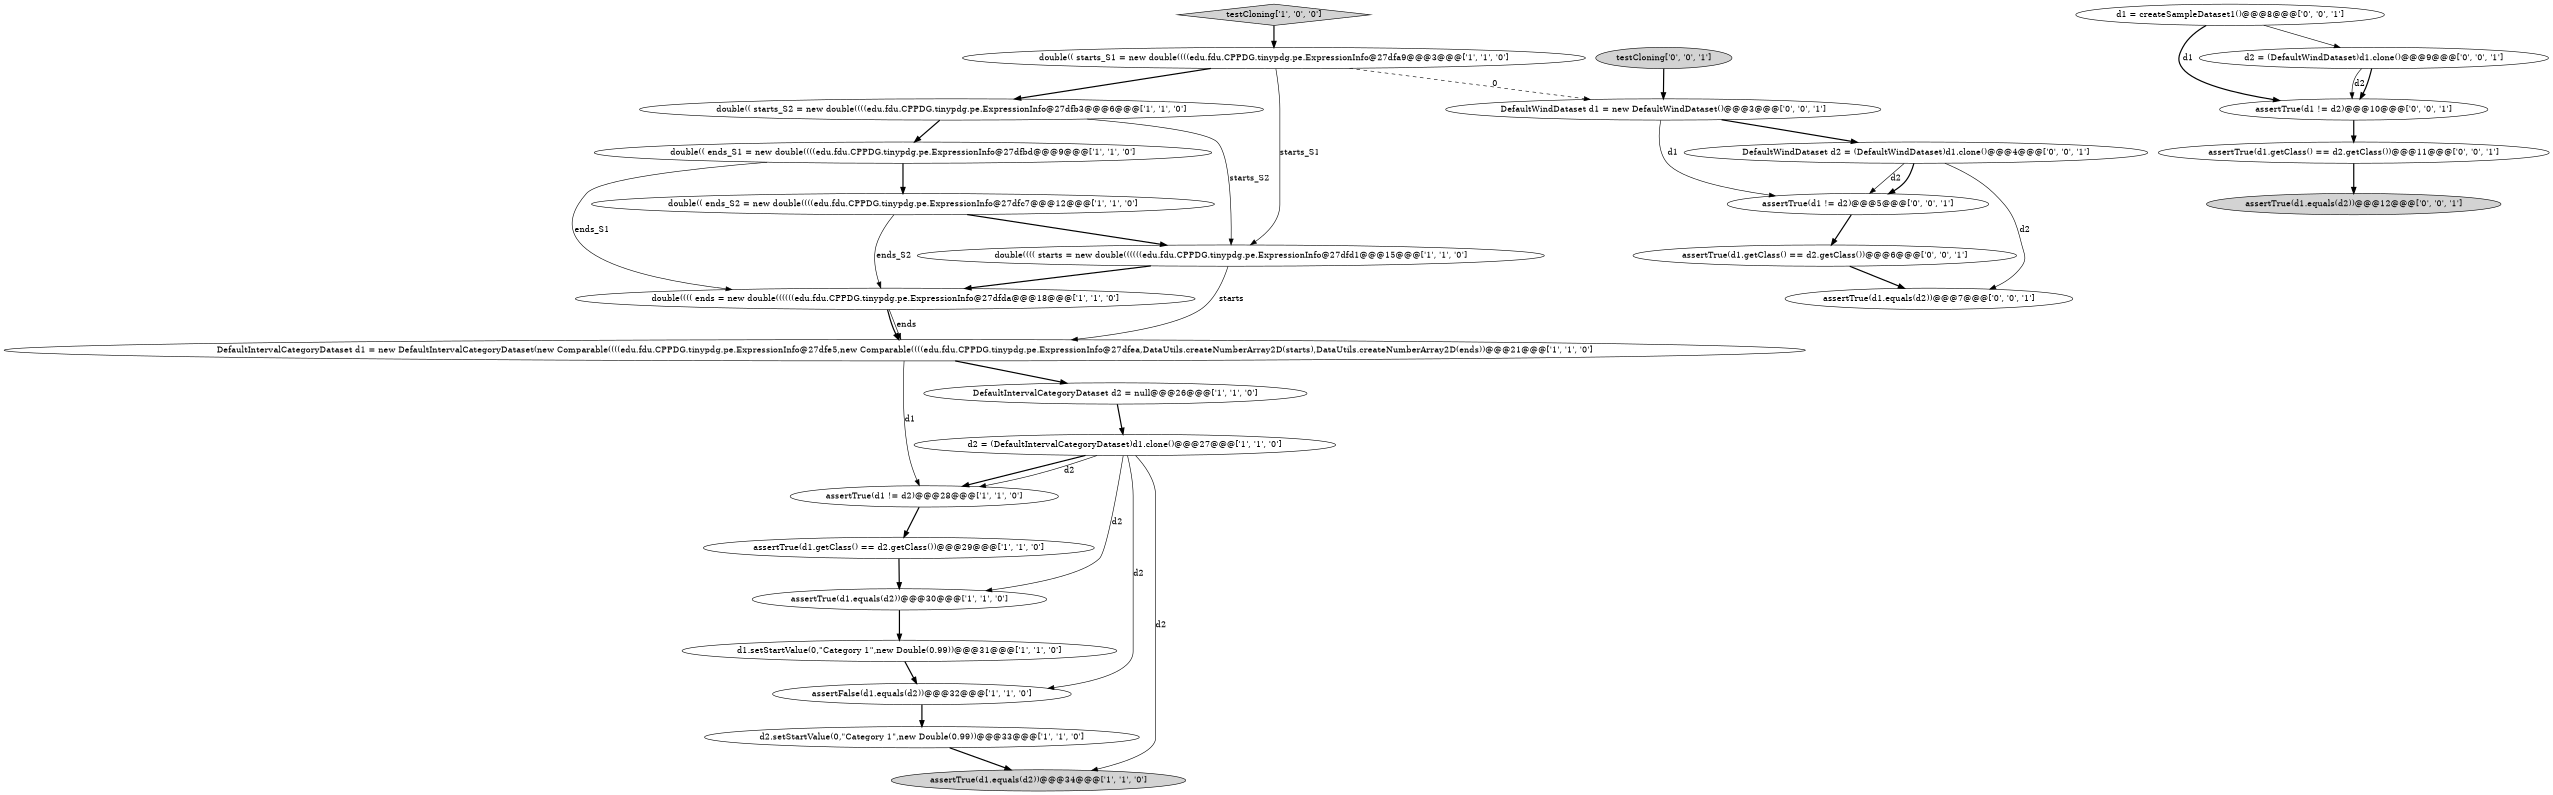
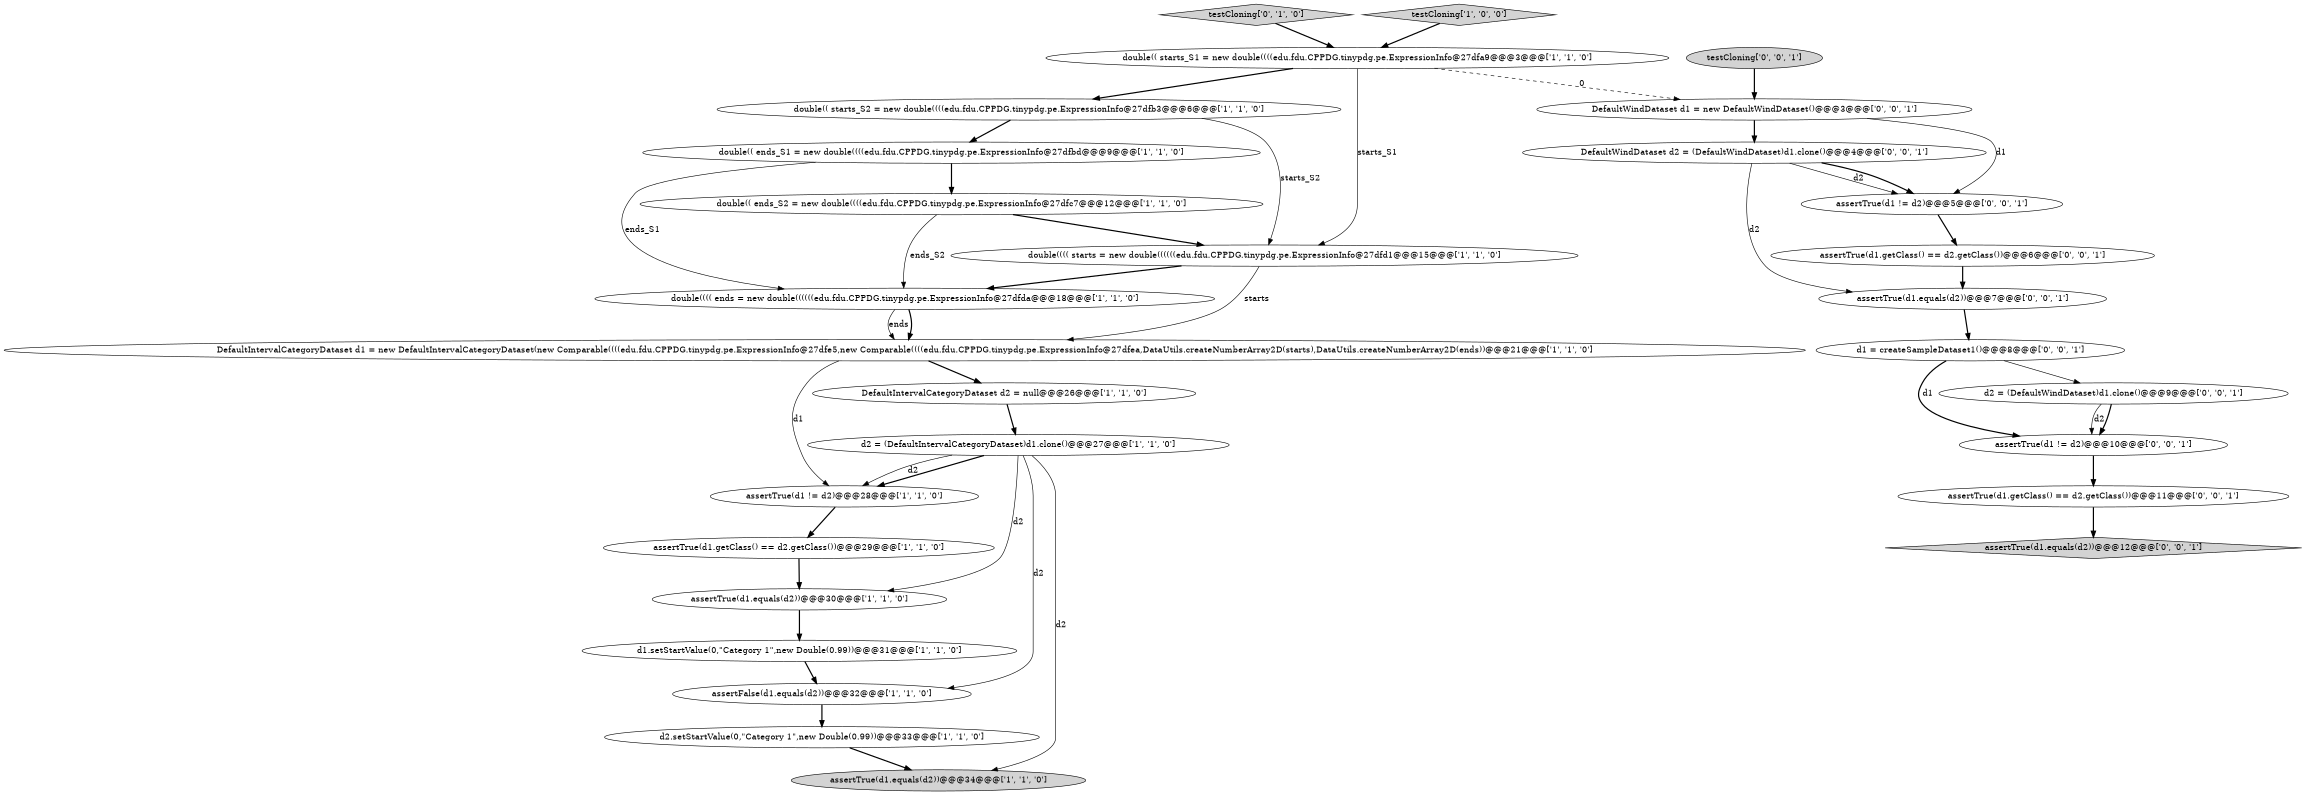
node "testCloning['0', '1', '0']": added
node "assertTrue(d1.equals(d2))@@@12@@@['0', '0', '1']": shape ellipse -> diamond
edge "assertTrue(d1.equals(d2))@@@7@@@['0', '0', '1']" -> "d1 = createSampleDataset1()@@@8@@@['0', '0', '1']": added
